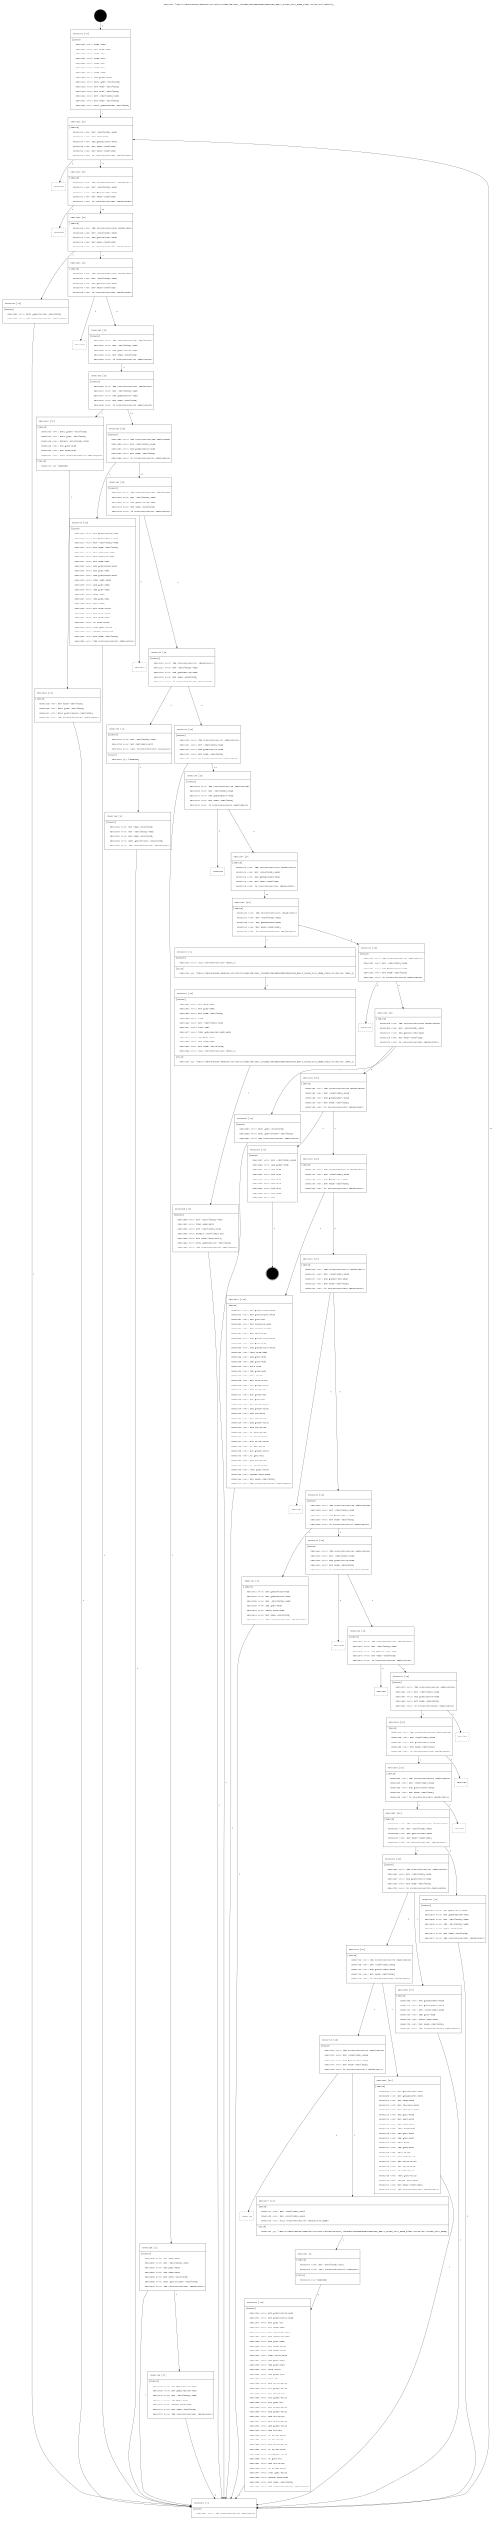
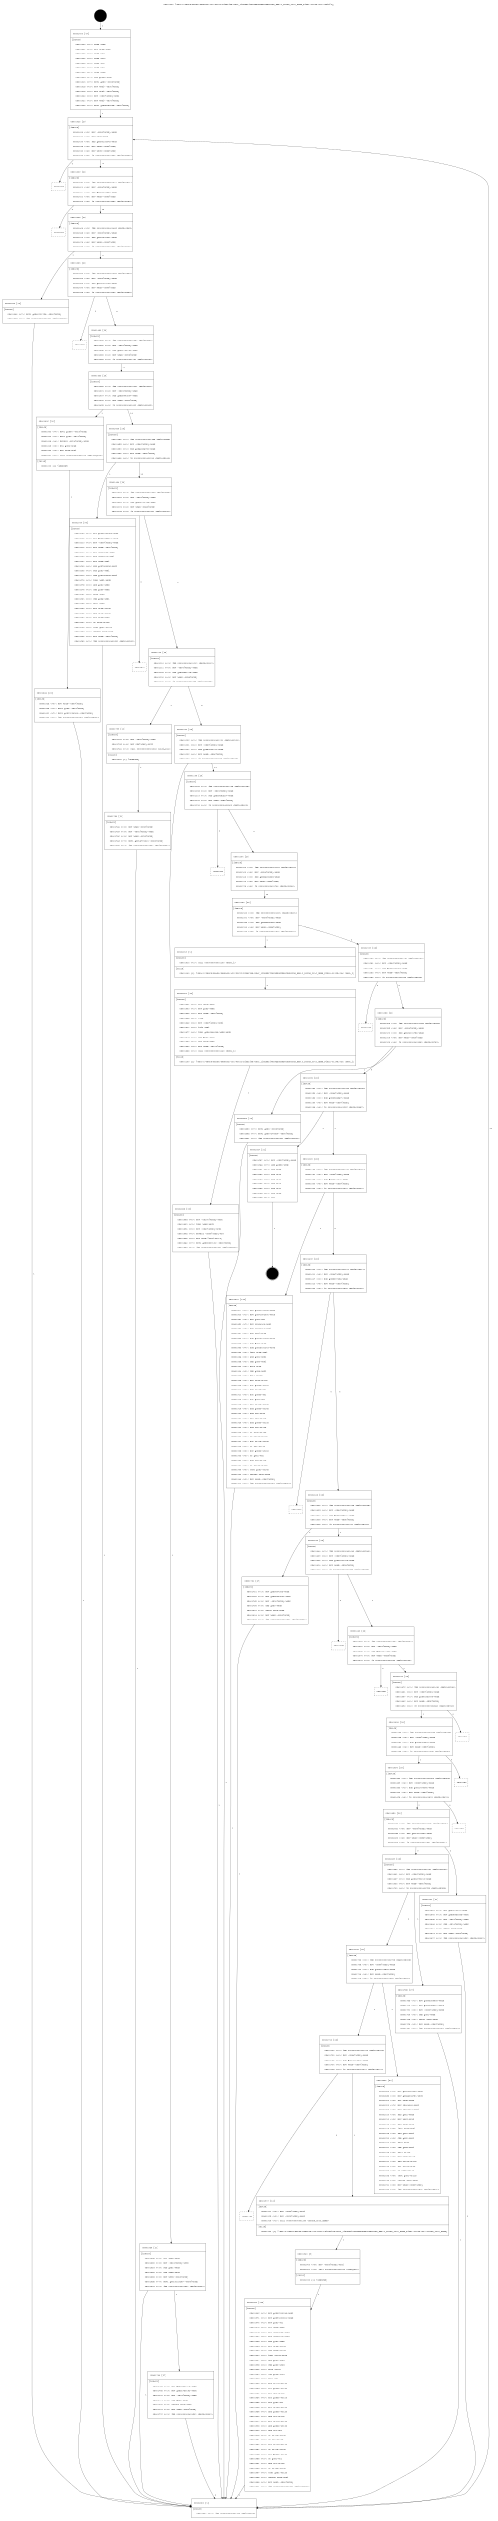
edge "0x401bf6 [83]" -> "0x401d05 [5]": removed, label "1"
